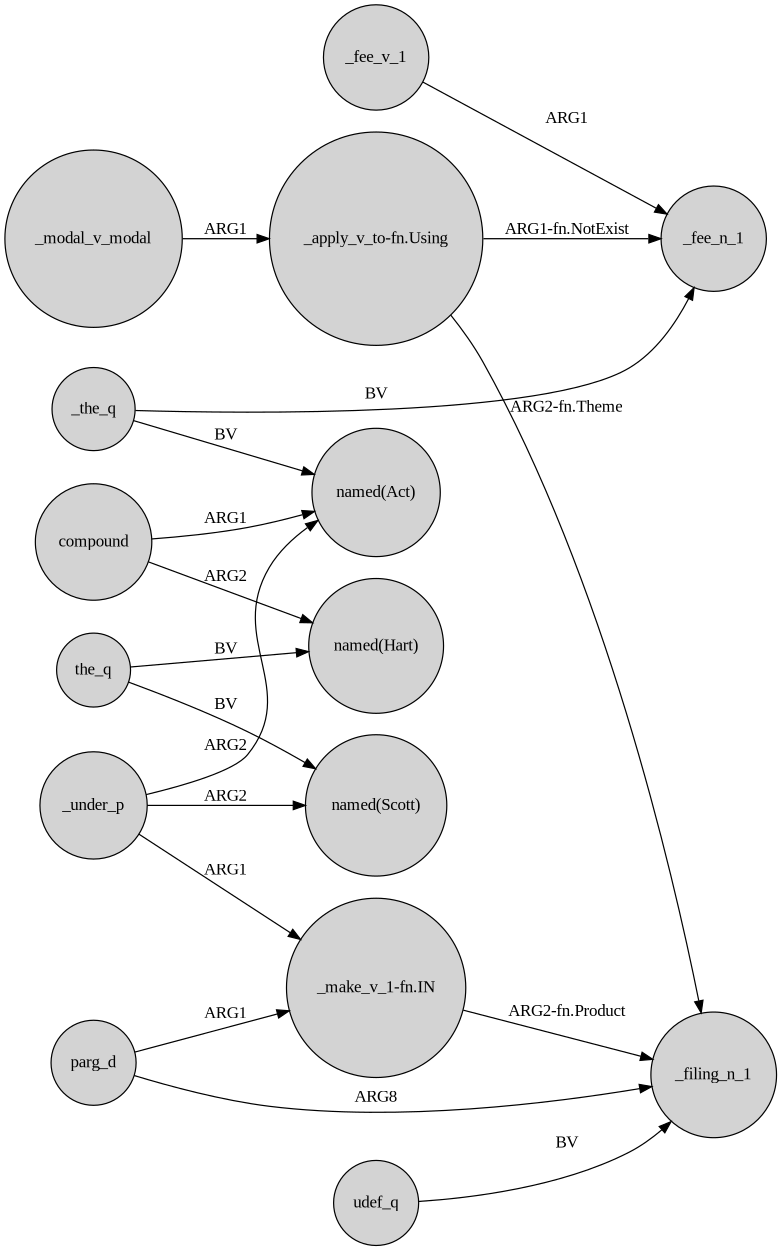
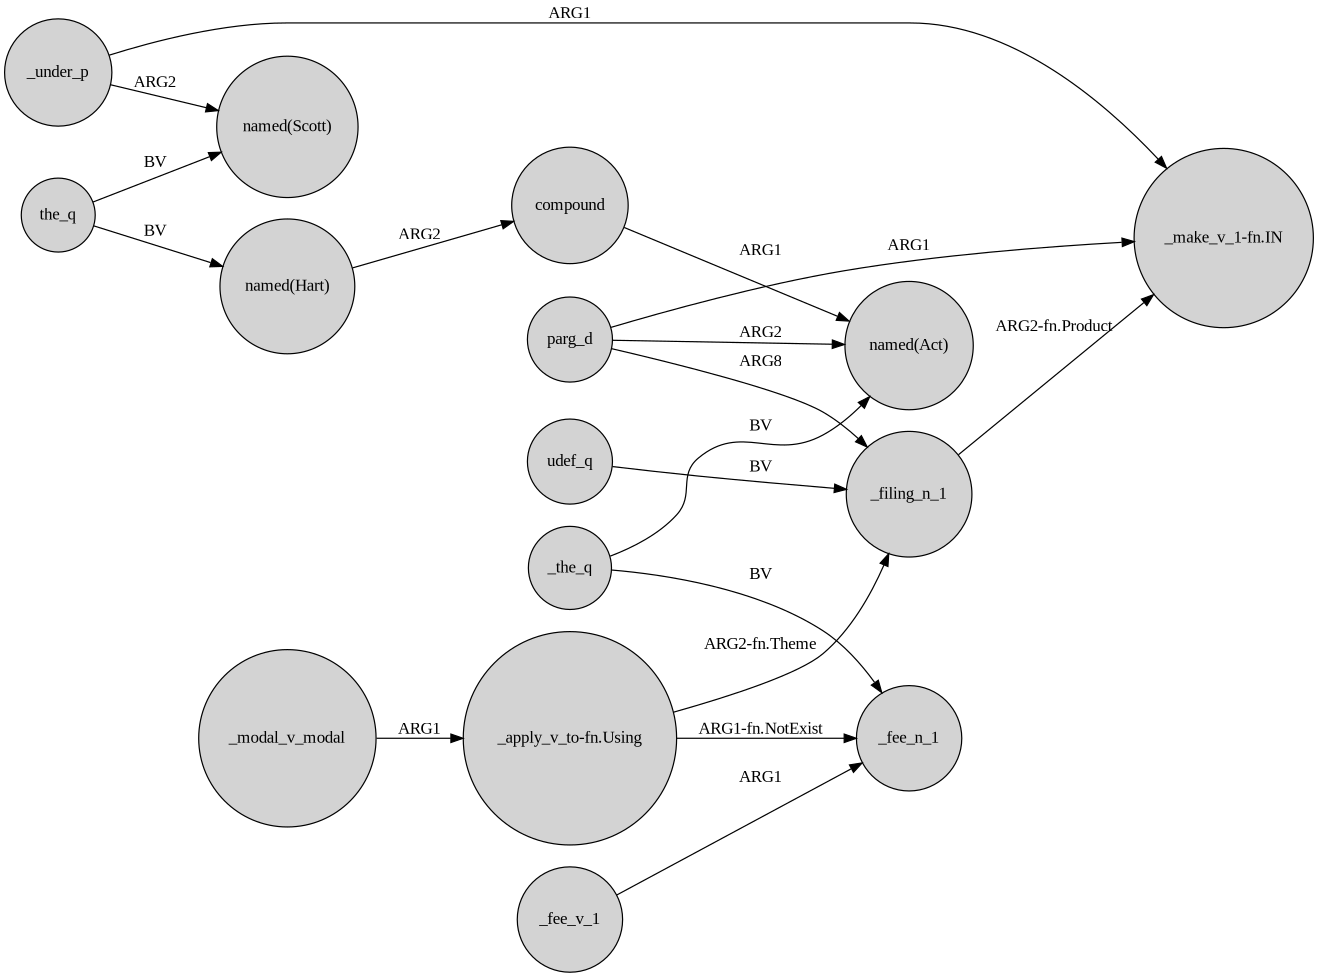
edge "compound" -> "named(Hart)": reversed
edge "_under_p" -> "named(Act)": now "parg_d" -> "named(Act)"
edge "_make_v_1-fn.IN" -> "_filing_n_1": reversed
